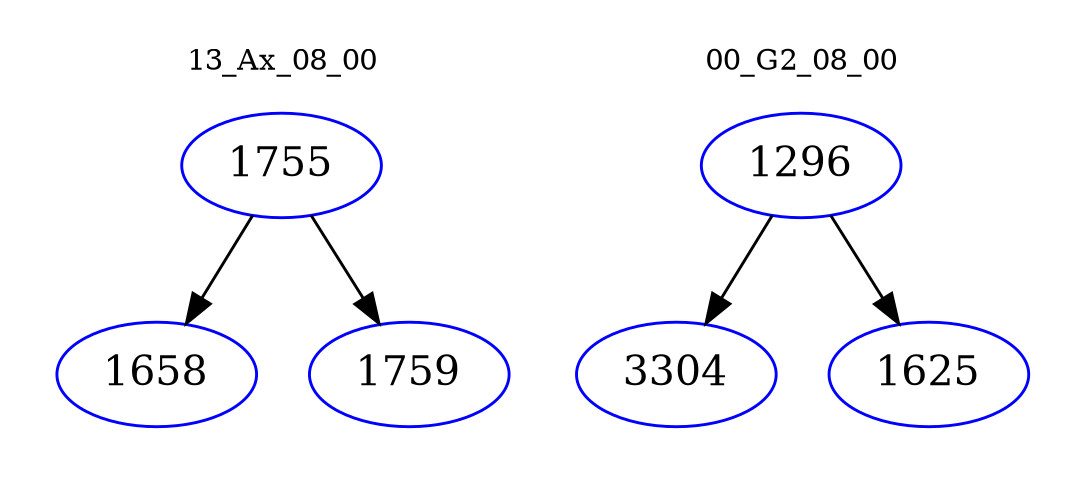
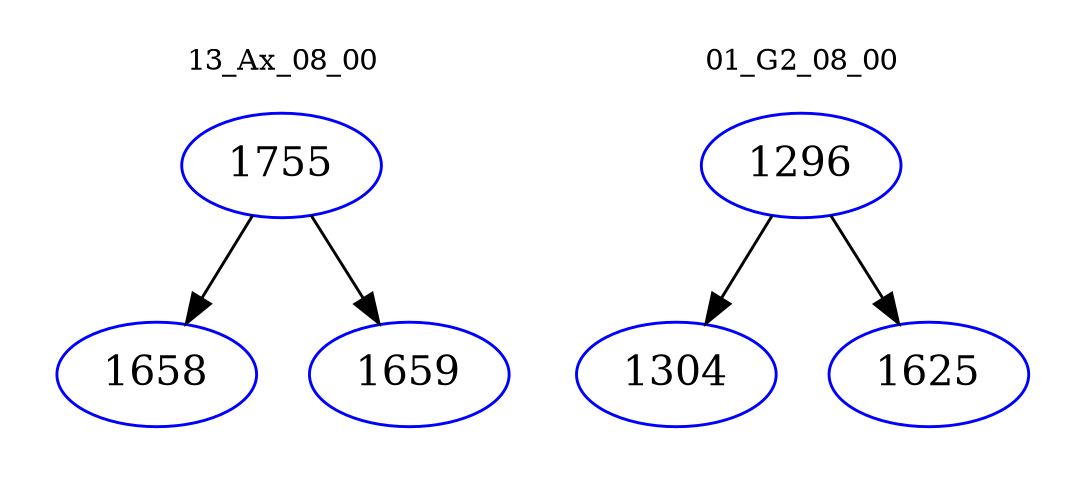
cluster "00_G2_08_00": label "00_G2_08_00" -> "01_G2_08_00"
node "1759": label "1759" -> "1659"
node "3304": label "3304" -> "1304"
